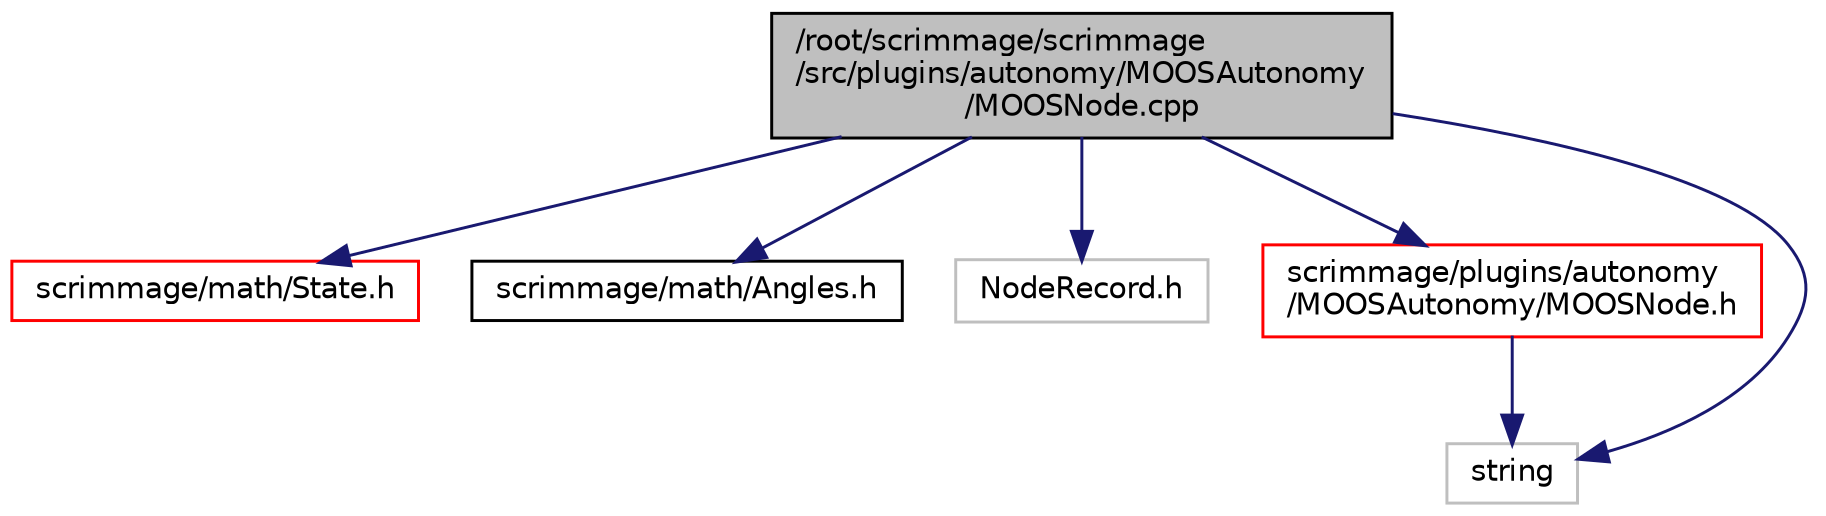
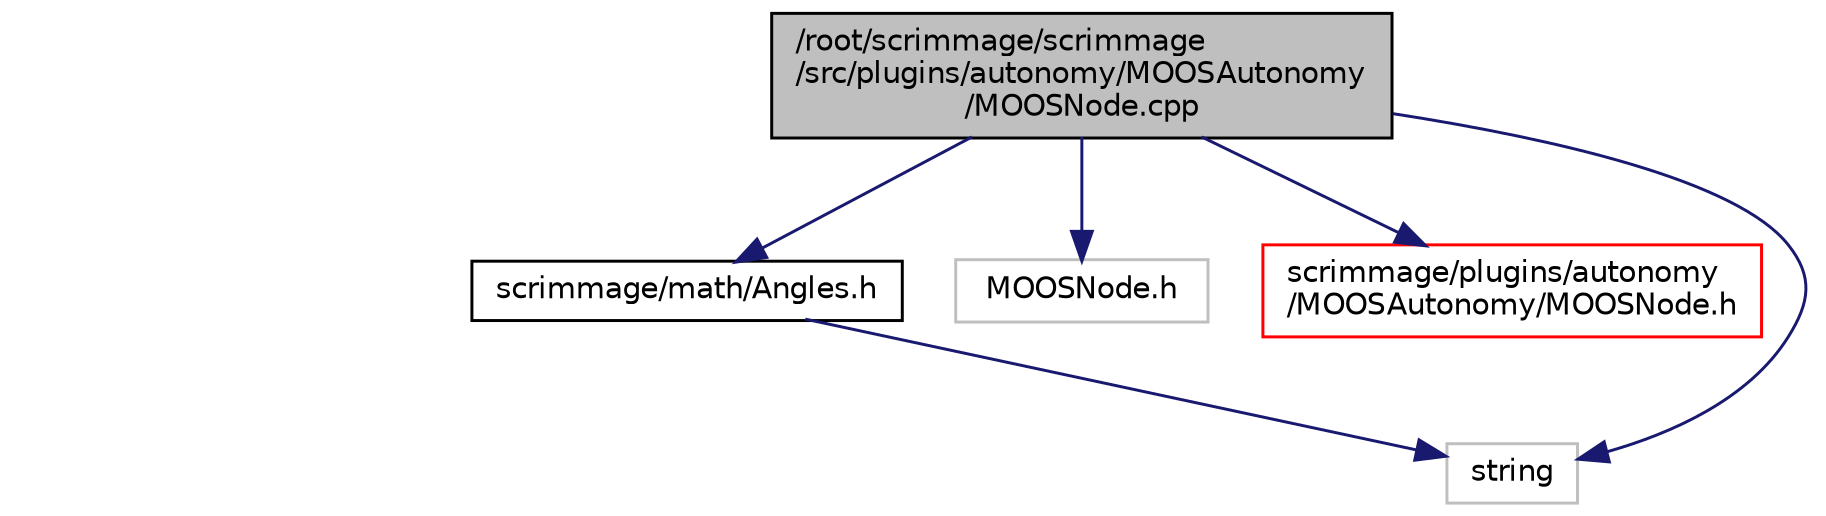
node "scrimmage/math/State.h": removed
node "NodeRecord.h": label "NodeRecord.h" -> "MOOSNode.h"
edge "scrimmage/plugins/autonomy /MOOSAutonomy/MOOSNode.h" -> "string": now "scrimmage/math/Angles.h" -> "string"
